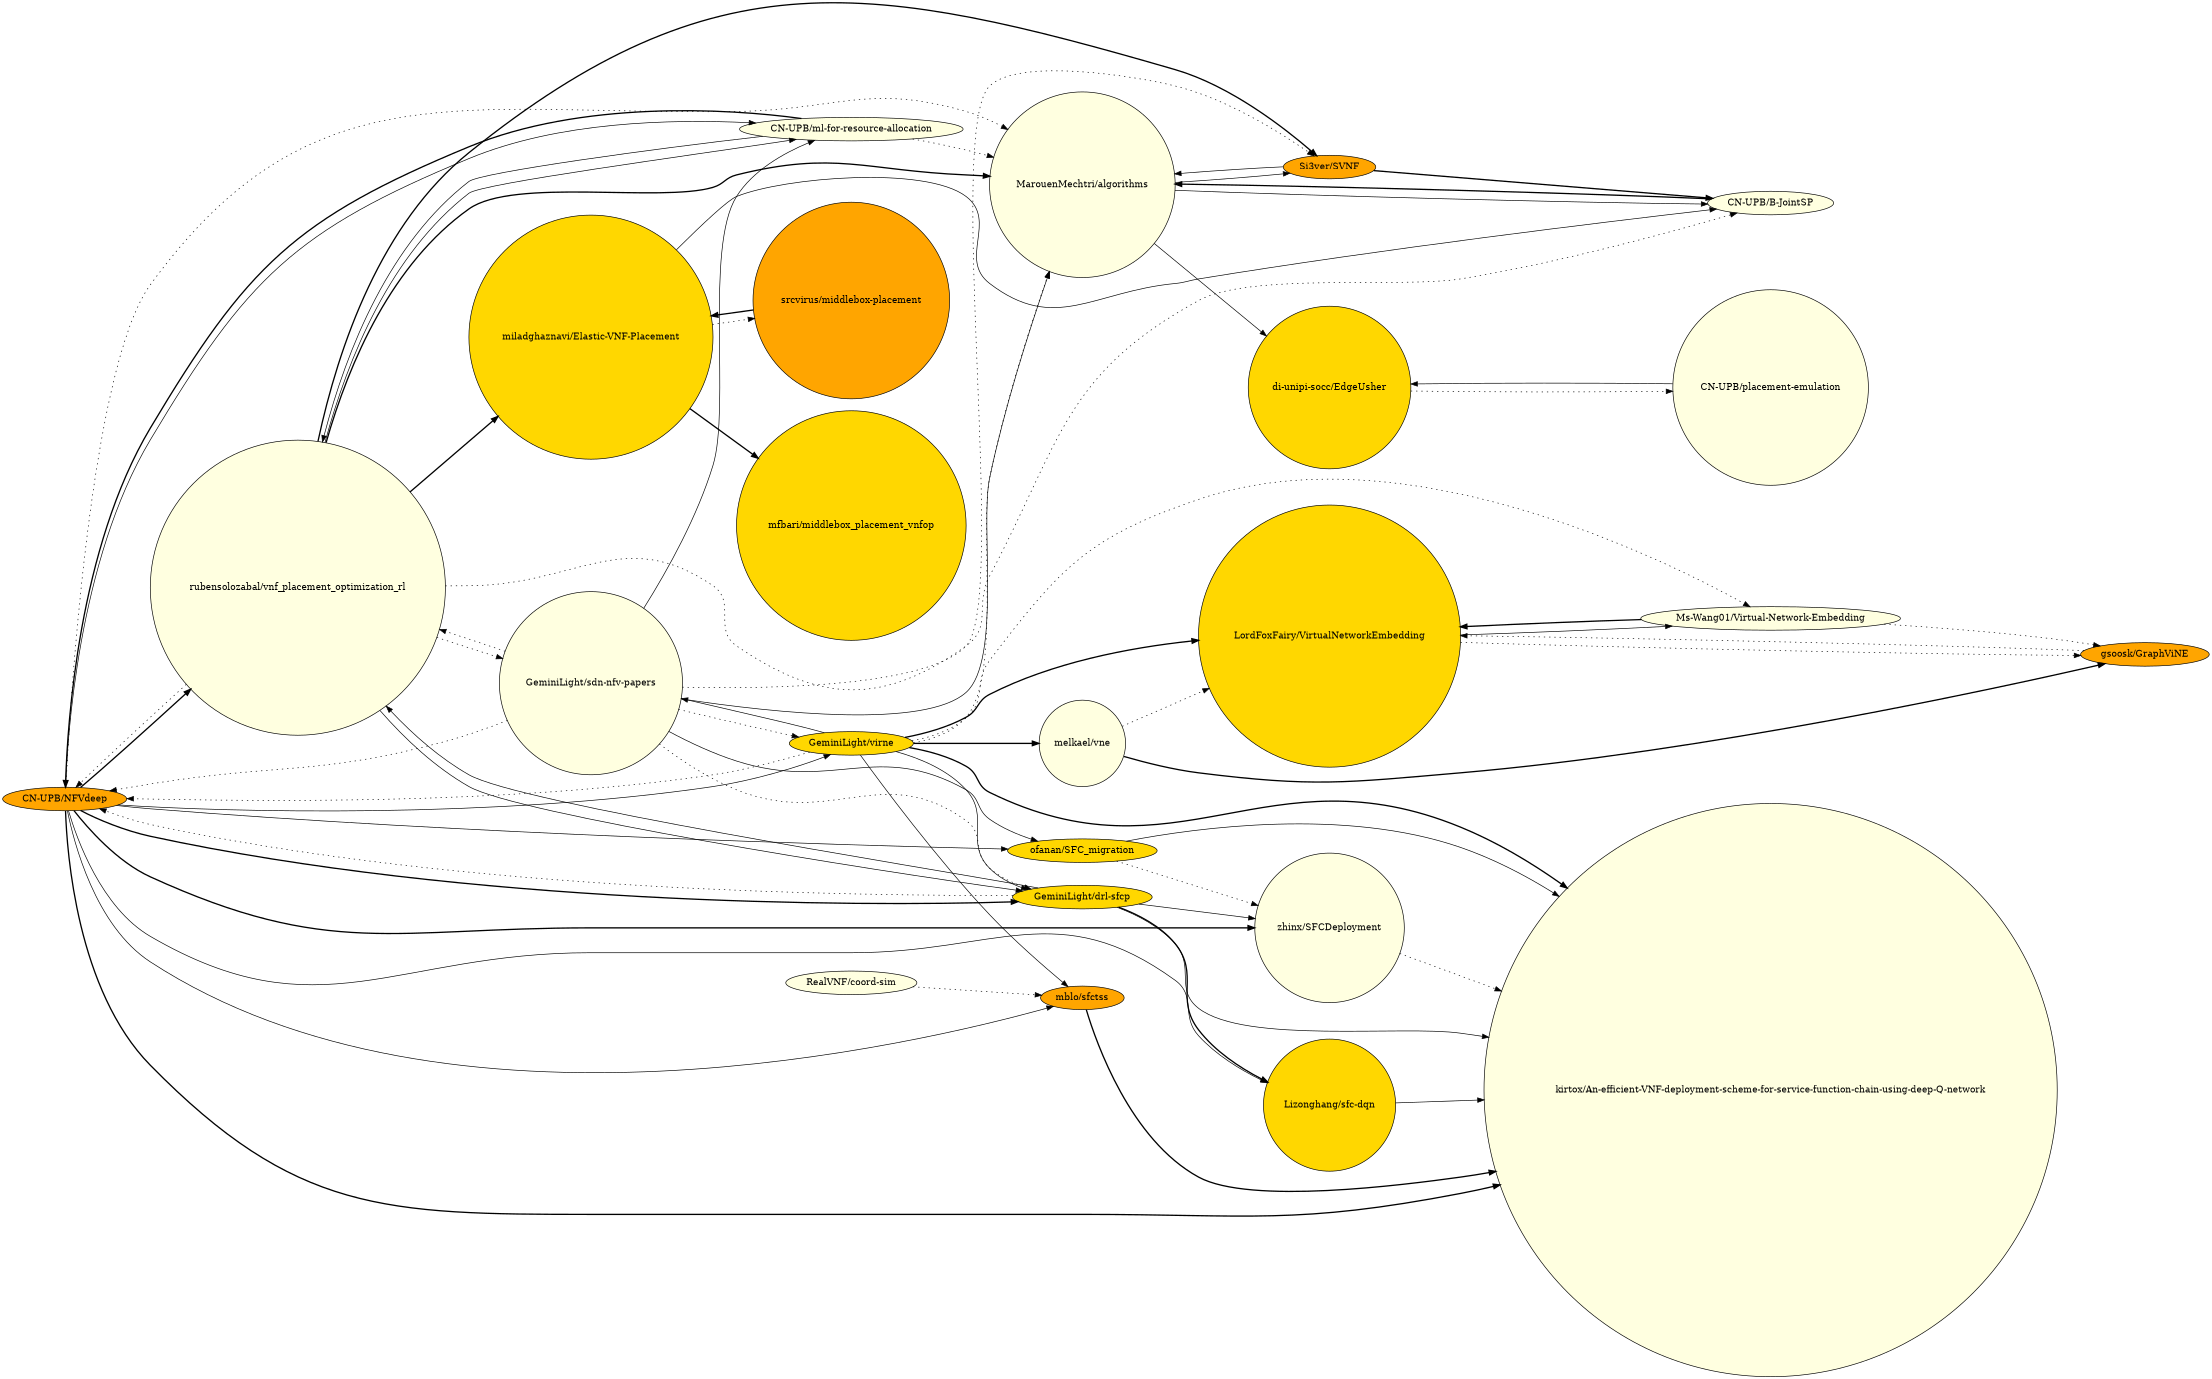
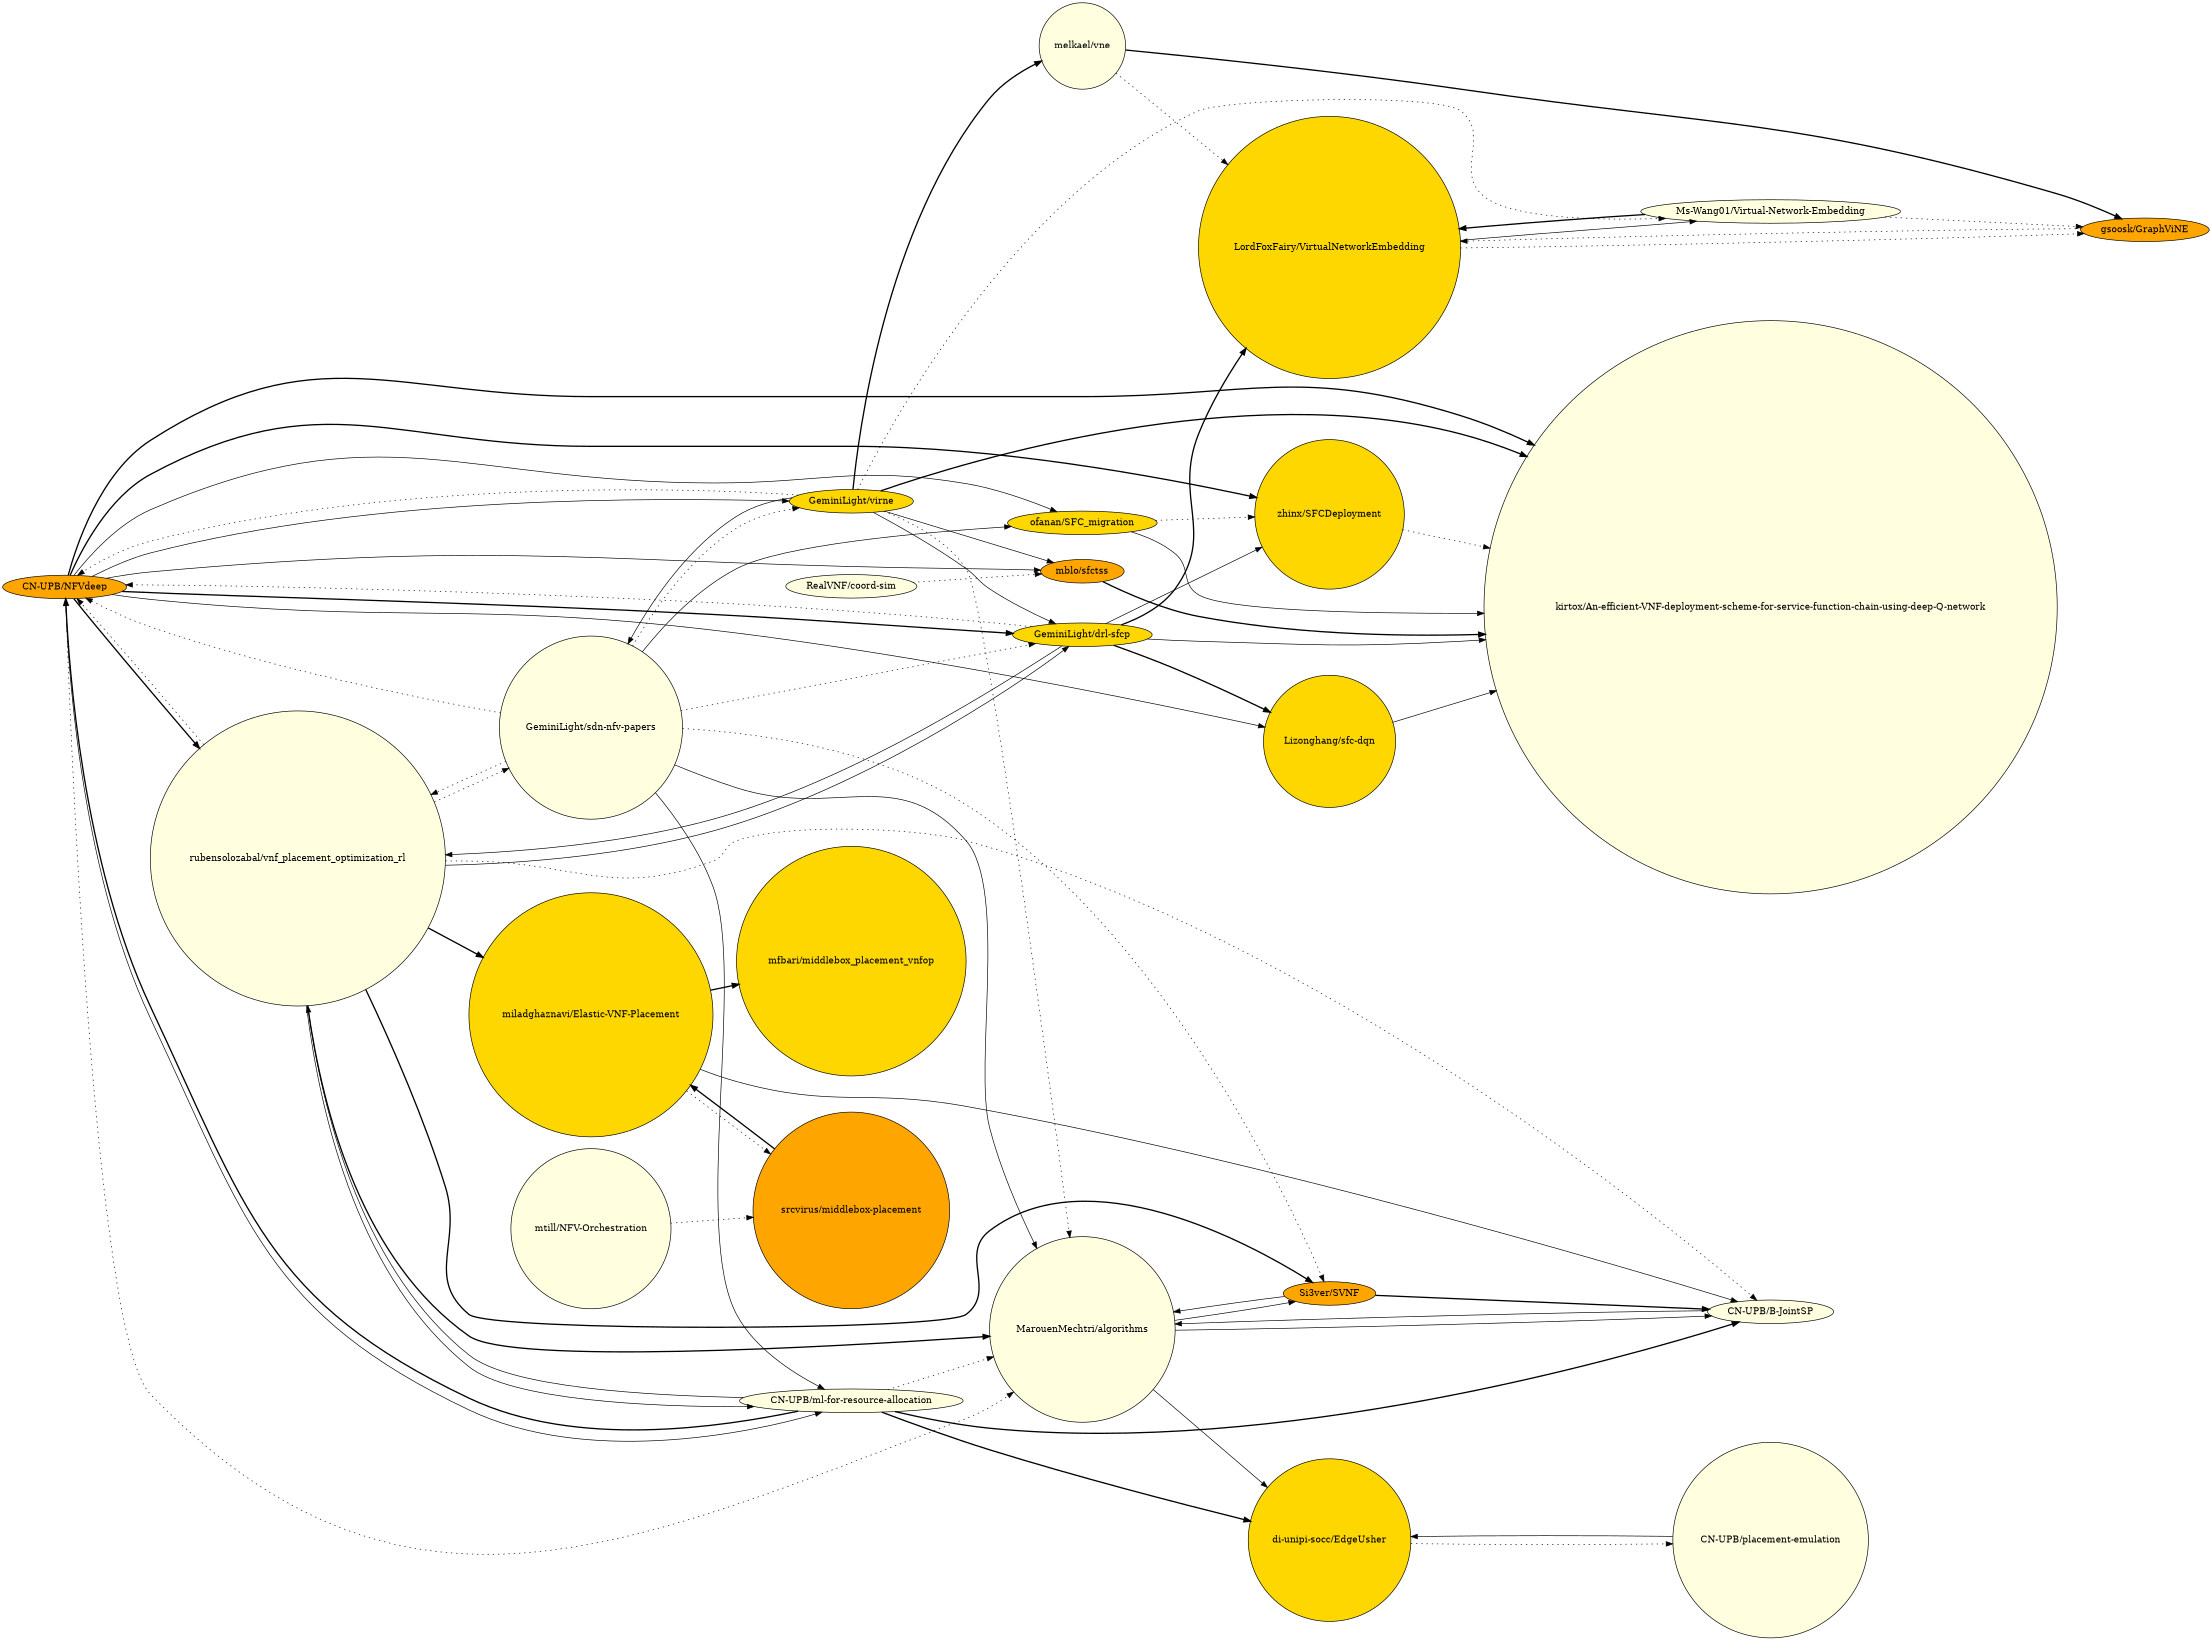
edge "CN-UPB/B-JointSP" -> "MarouenMechtri/algorithms": style bold -> solid
edge "GeminiLight/virne" -> "LordFoxFairy/VirtualNetworkEmbedding": now "GeminiLight/drl-sfcp" -> "LordFoxFairy/VirtualNetworkEmbedding"
node "zhinx/SFCDeployment": fillcolor lightyellow -> gold
node "mtill/NFV-Orchestration": added
edge "CN-UPB/ml-for-resource-allocation" -> "CN-UPB/B-JointSP": added
edge "CN-UPB/ml-for-resource-allocation" -> "di-unipi-socc/EdgeUsher": added
